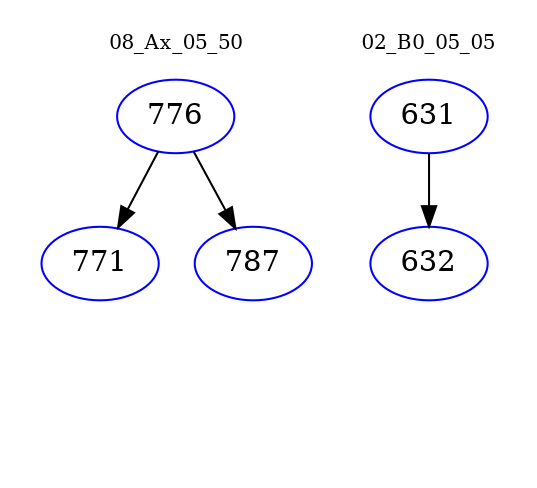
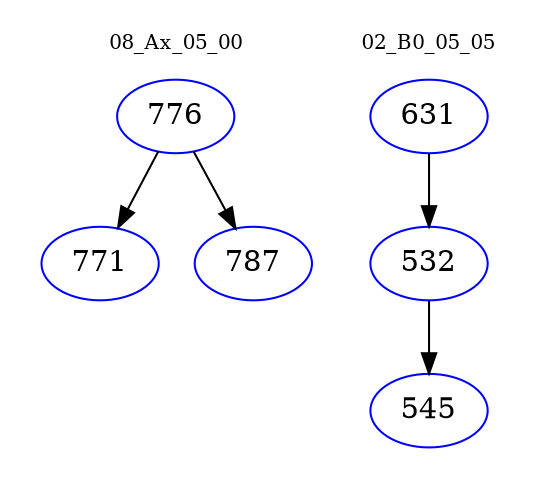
cluster "08_Ax_05_50": label "08_Ax_05_50" -> "08_Ax_05_00"
node "632": label "632" -> "532"
node "545": added
